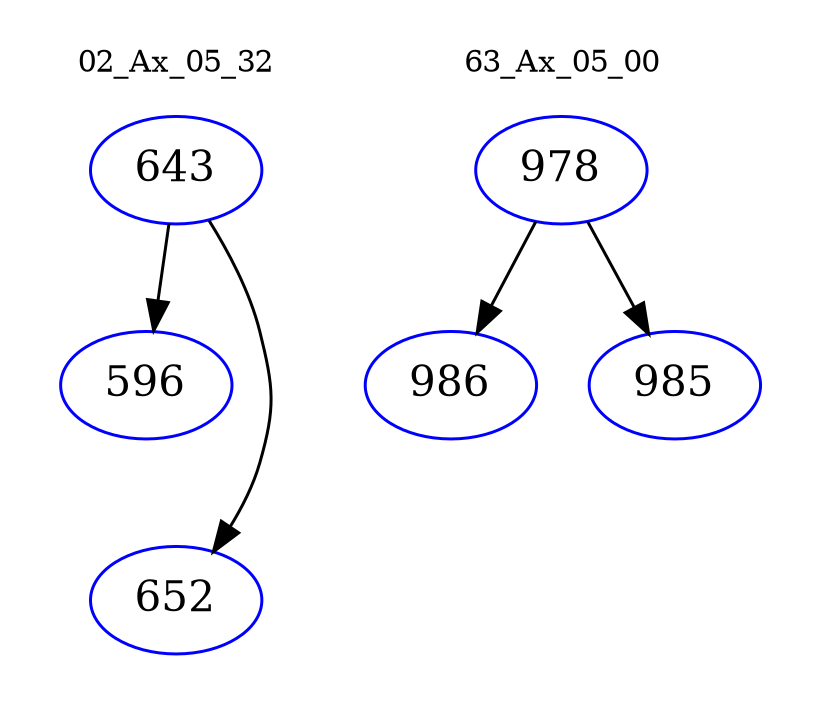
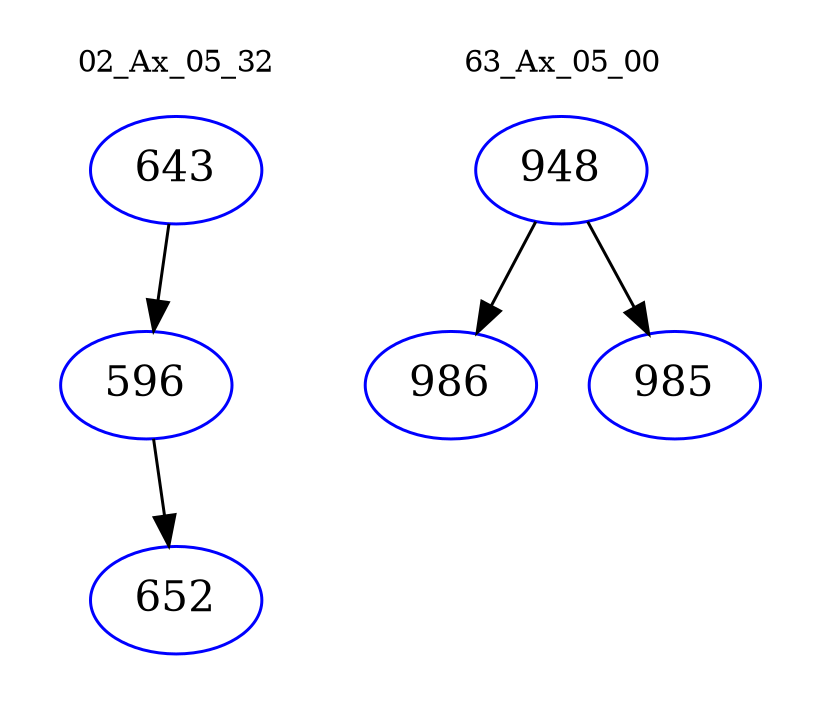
node "978": label "978" -> "948"
edge "643" -> "652": now "596" -> "652"
